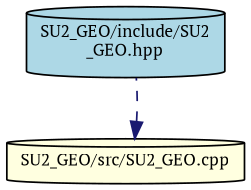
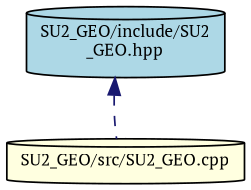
edge "SU2_GEO/include/SU2 _GEO.hpp" -> "SU2_GEO/src/SU2_GEO.cpp": reversed
